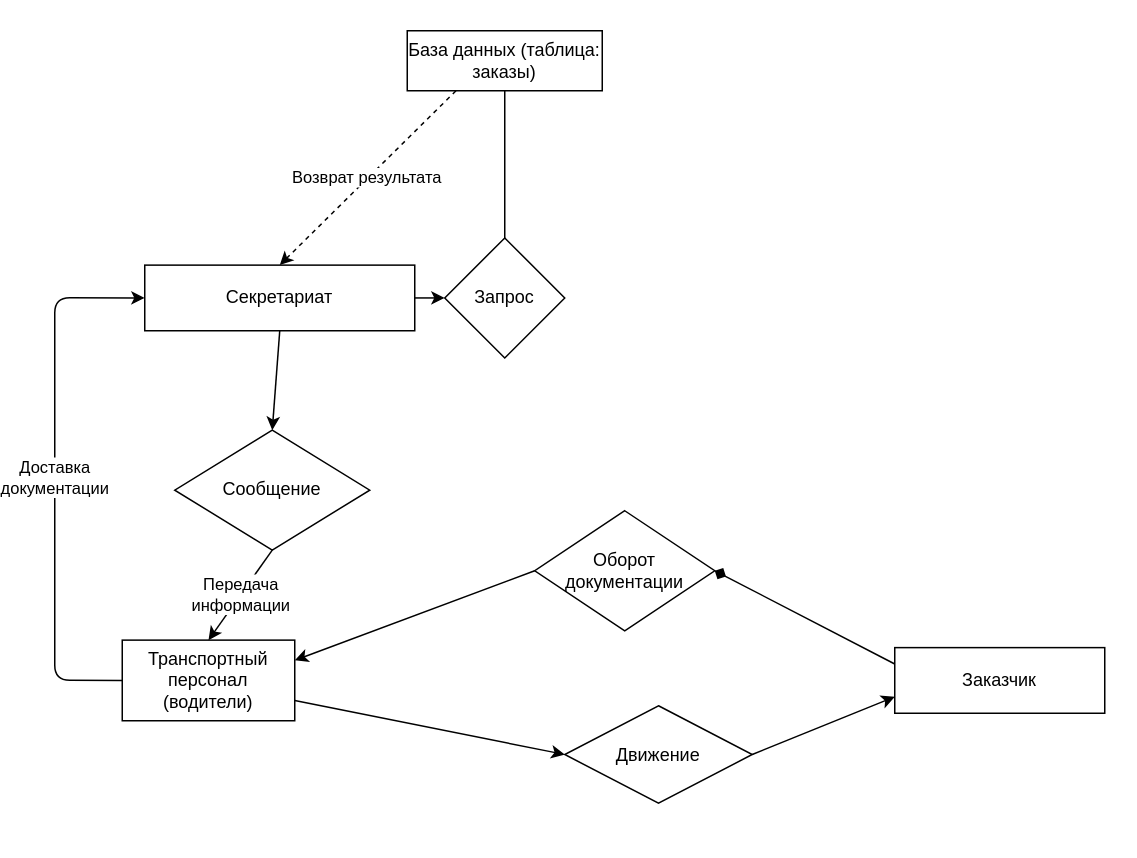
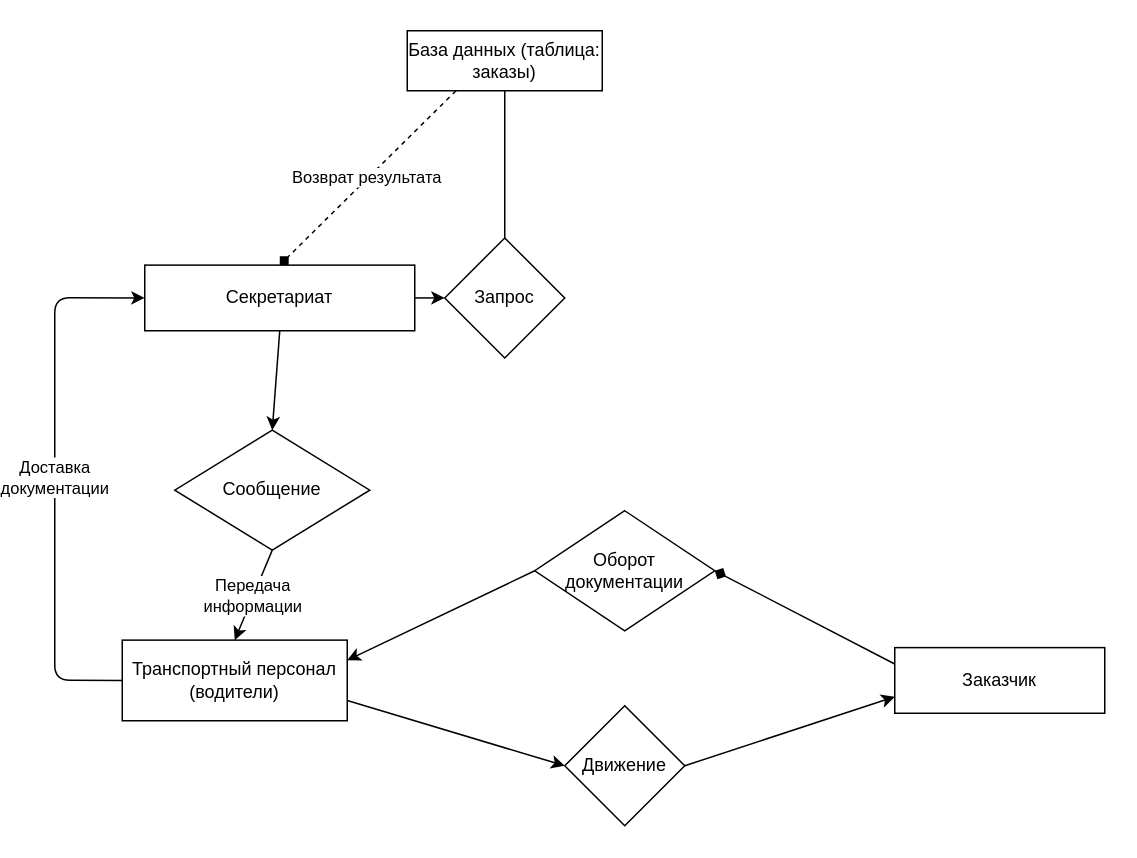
edge "База данных (таблица: заказы)" -> "Секретариат": arrowhead classic -> diamond
node "Транспортный персонал (водители)": size 173x81 -> 225x81
node "Движение": size 188x98 -> 120x120
